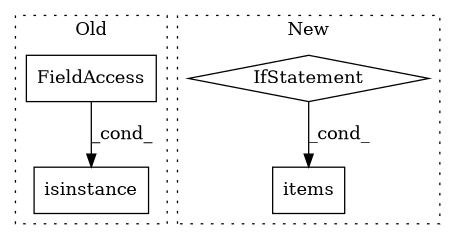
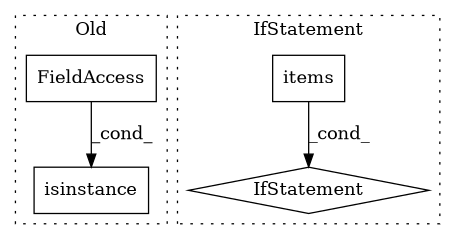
cluster "New": label "New" -> "IfStatement"
edge "IfStatement" -> "items": reversed
